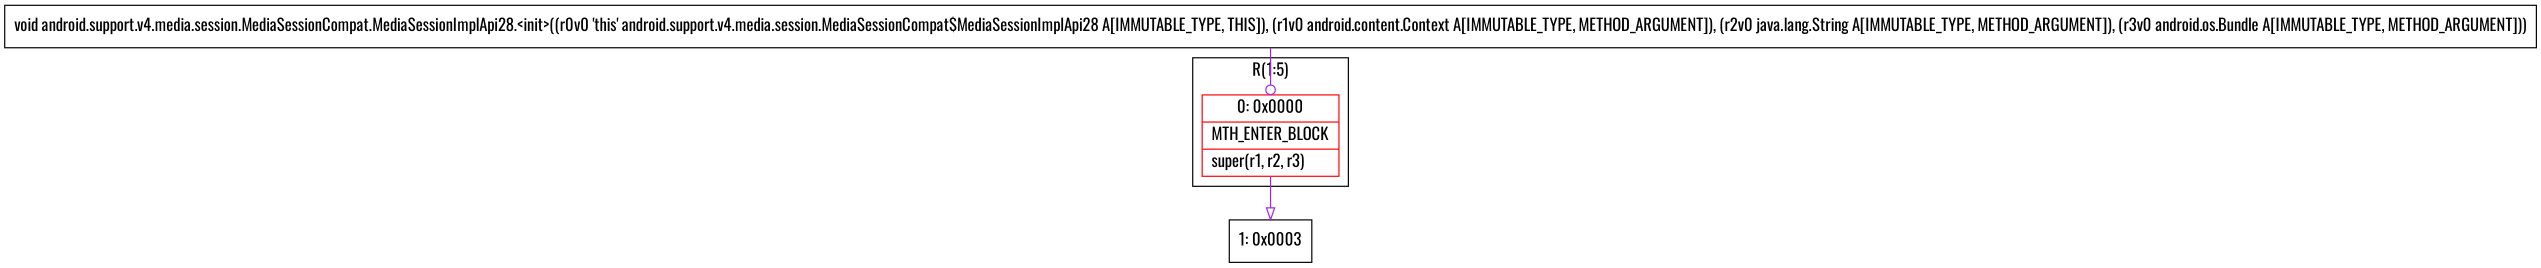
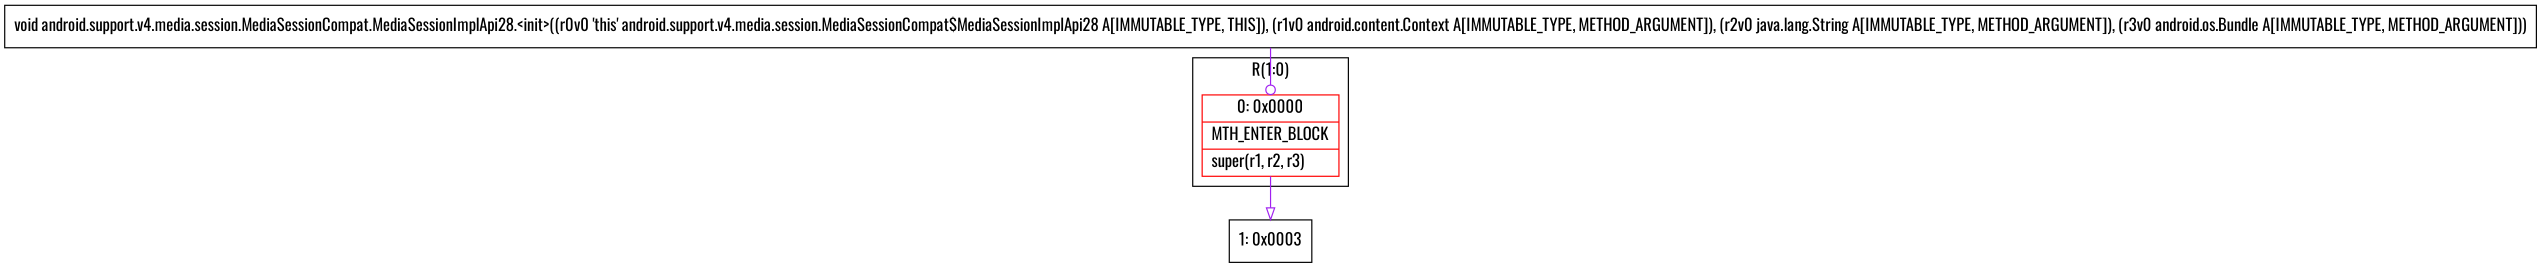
cluster "R(1:5)": label "R(1:5)" -> "R(1:0)"
